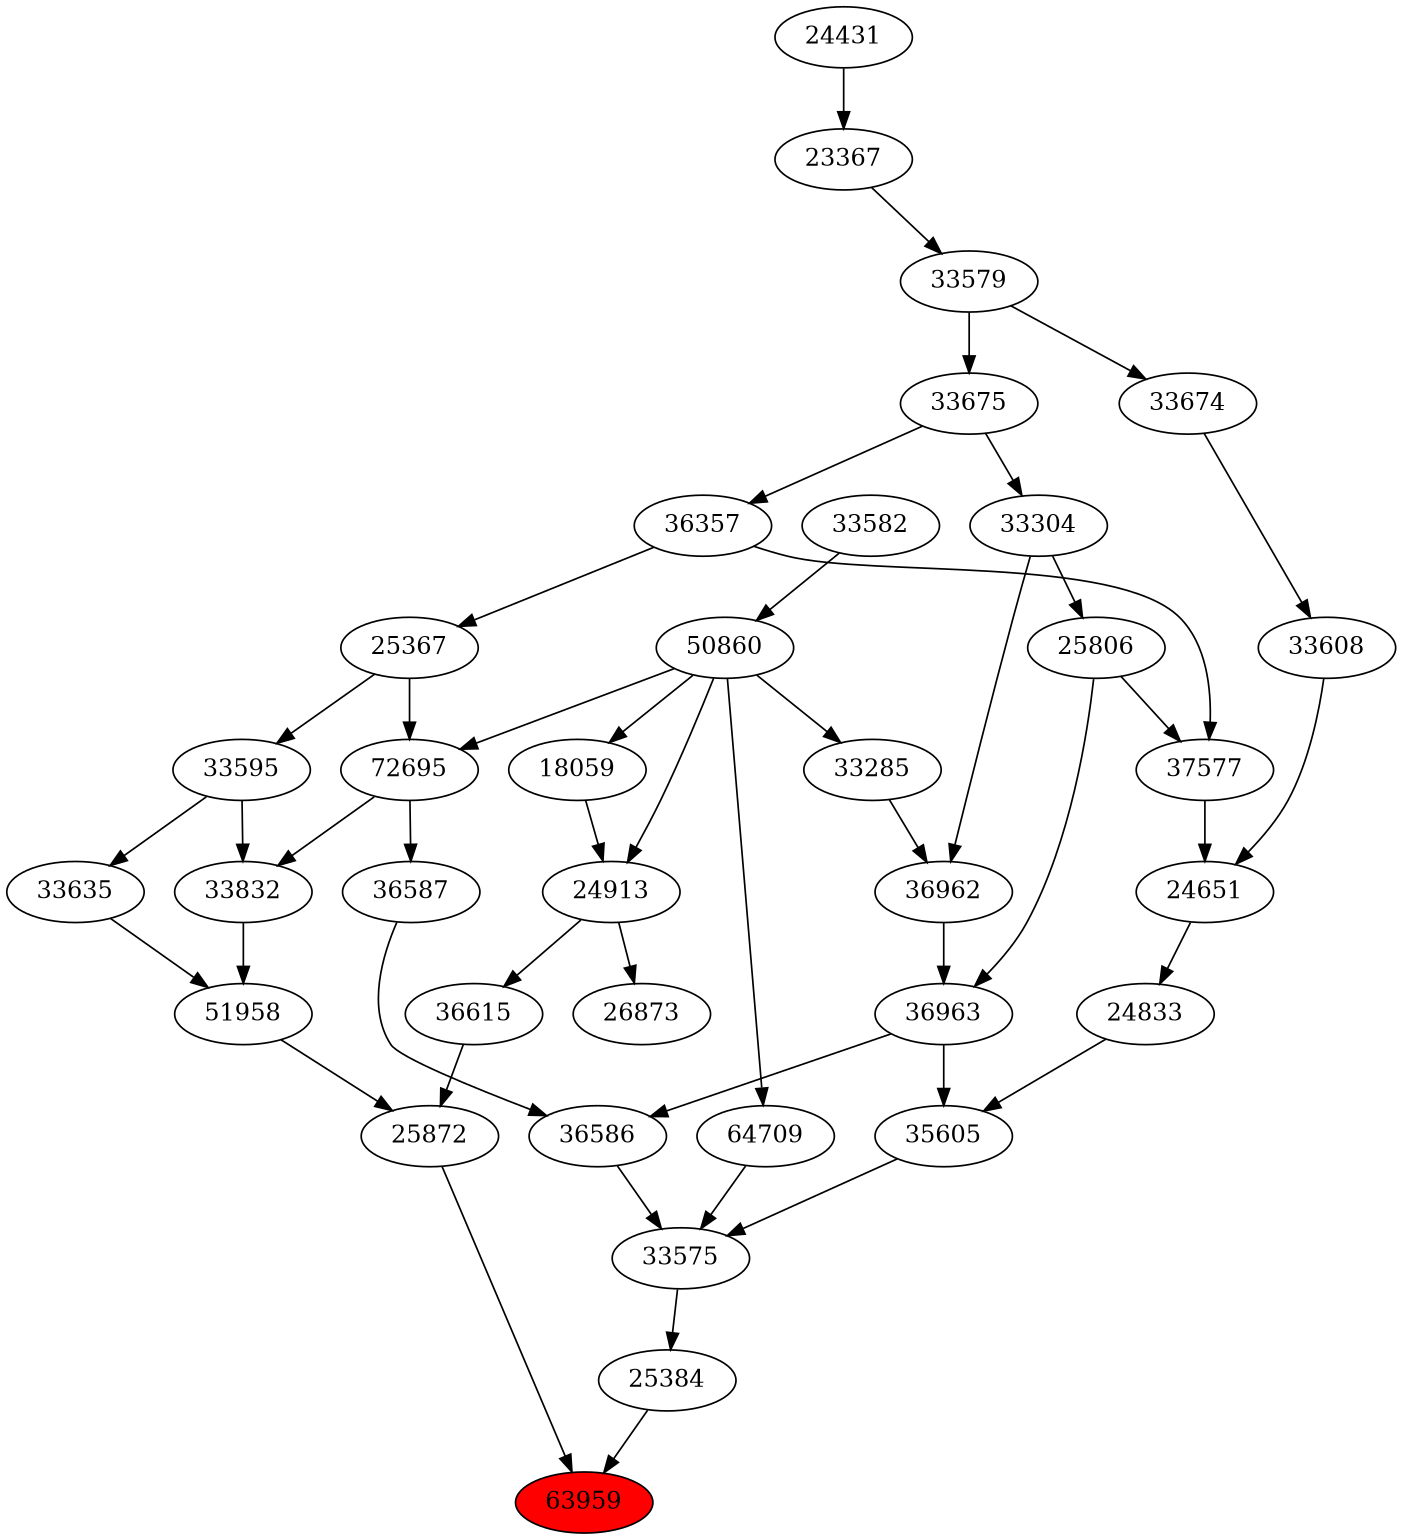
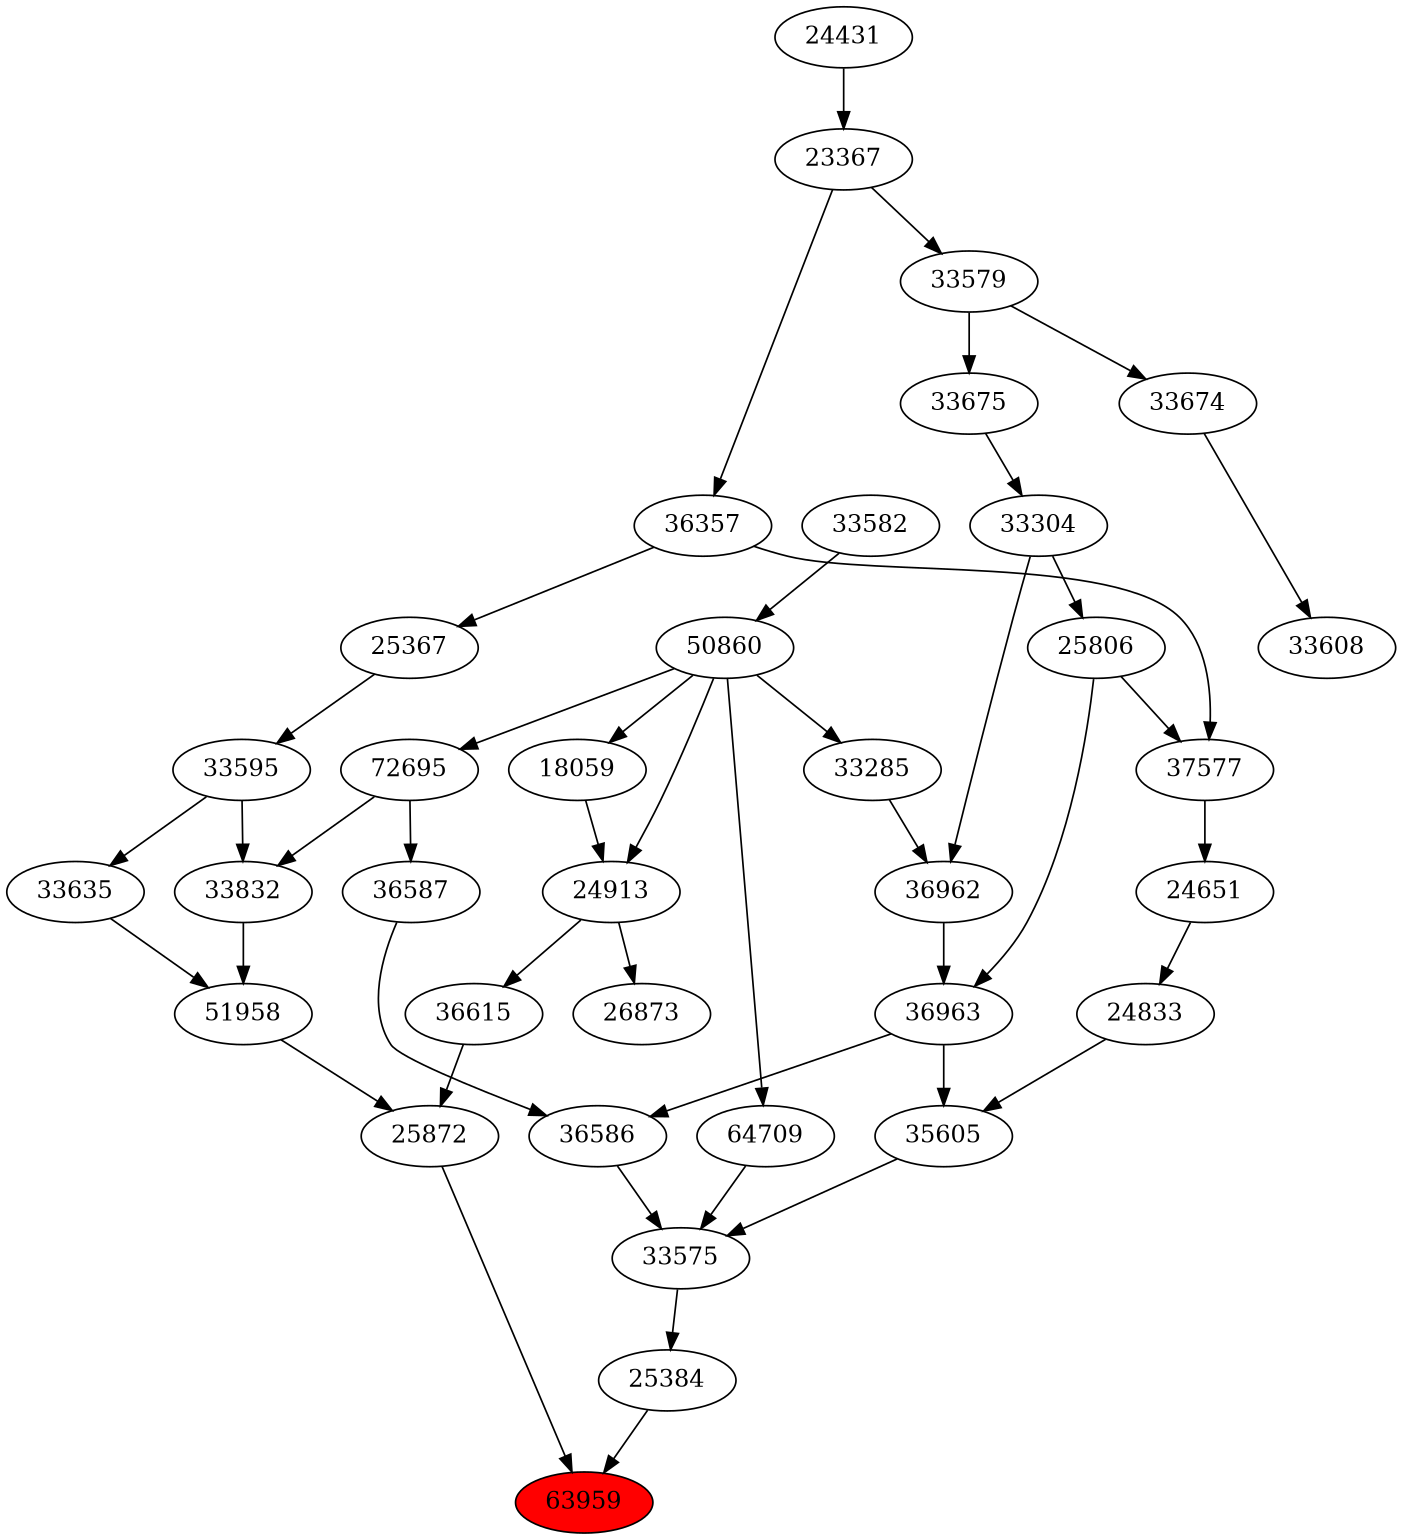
edge "33675" -> "36357": now "23367" -> "36357"
edge "25367" -> "72695": removed
edge "33608" -> "24651": removed
